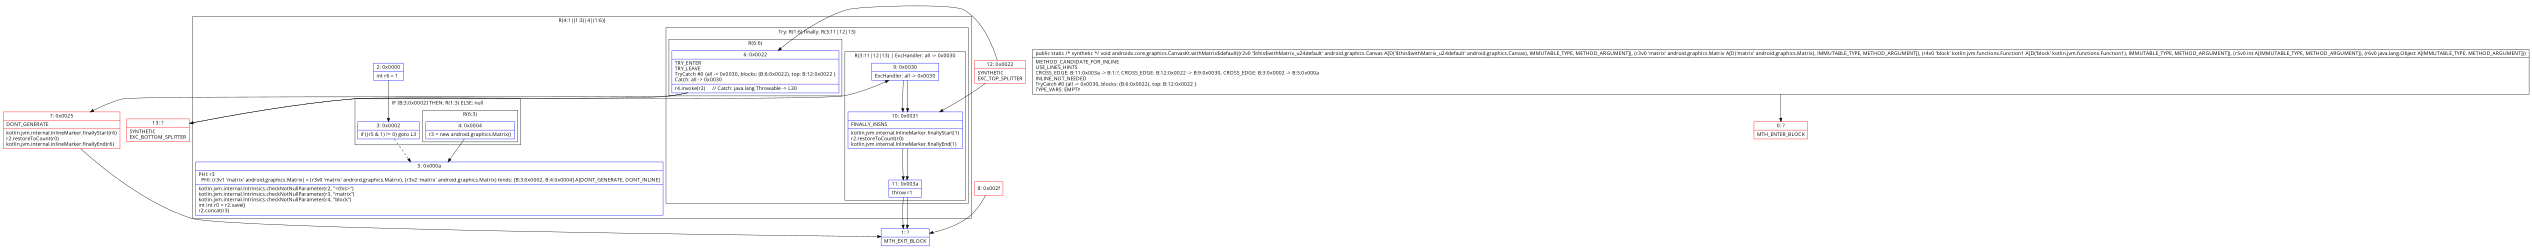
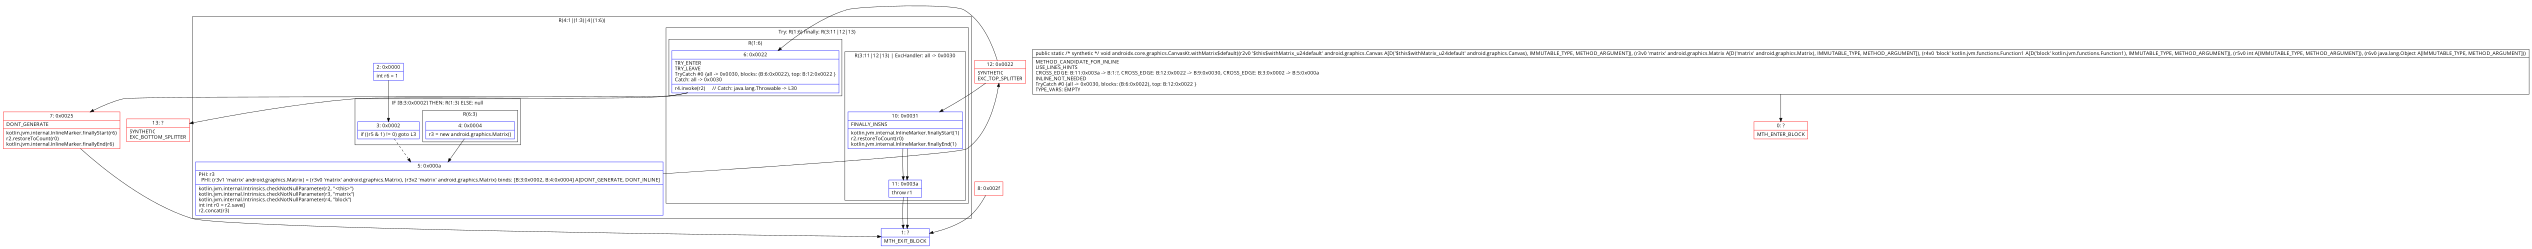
cluster "R(6:6)": label "R(6:6)" -> "R(1:6)"
node "9: 0x0030": removed
edge "5: 0x000a" -> "12: 0x0022": added
